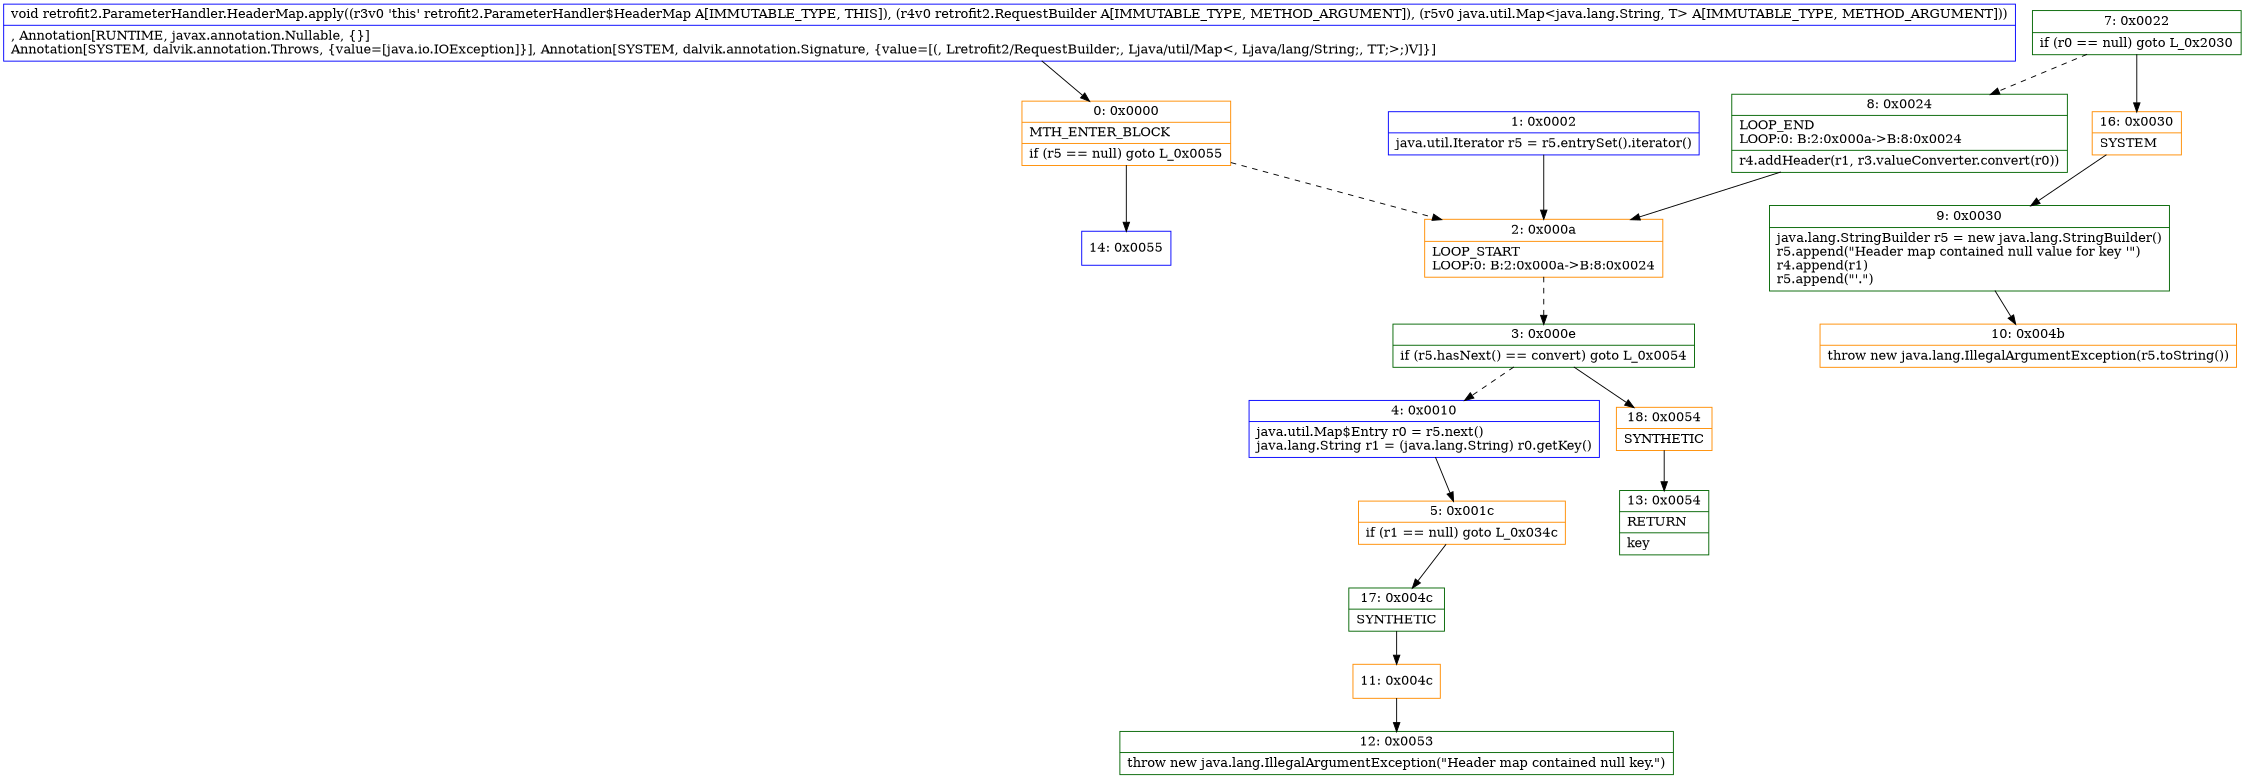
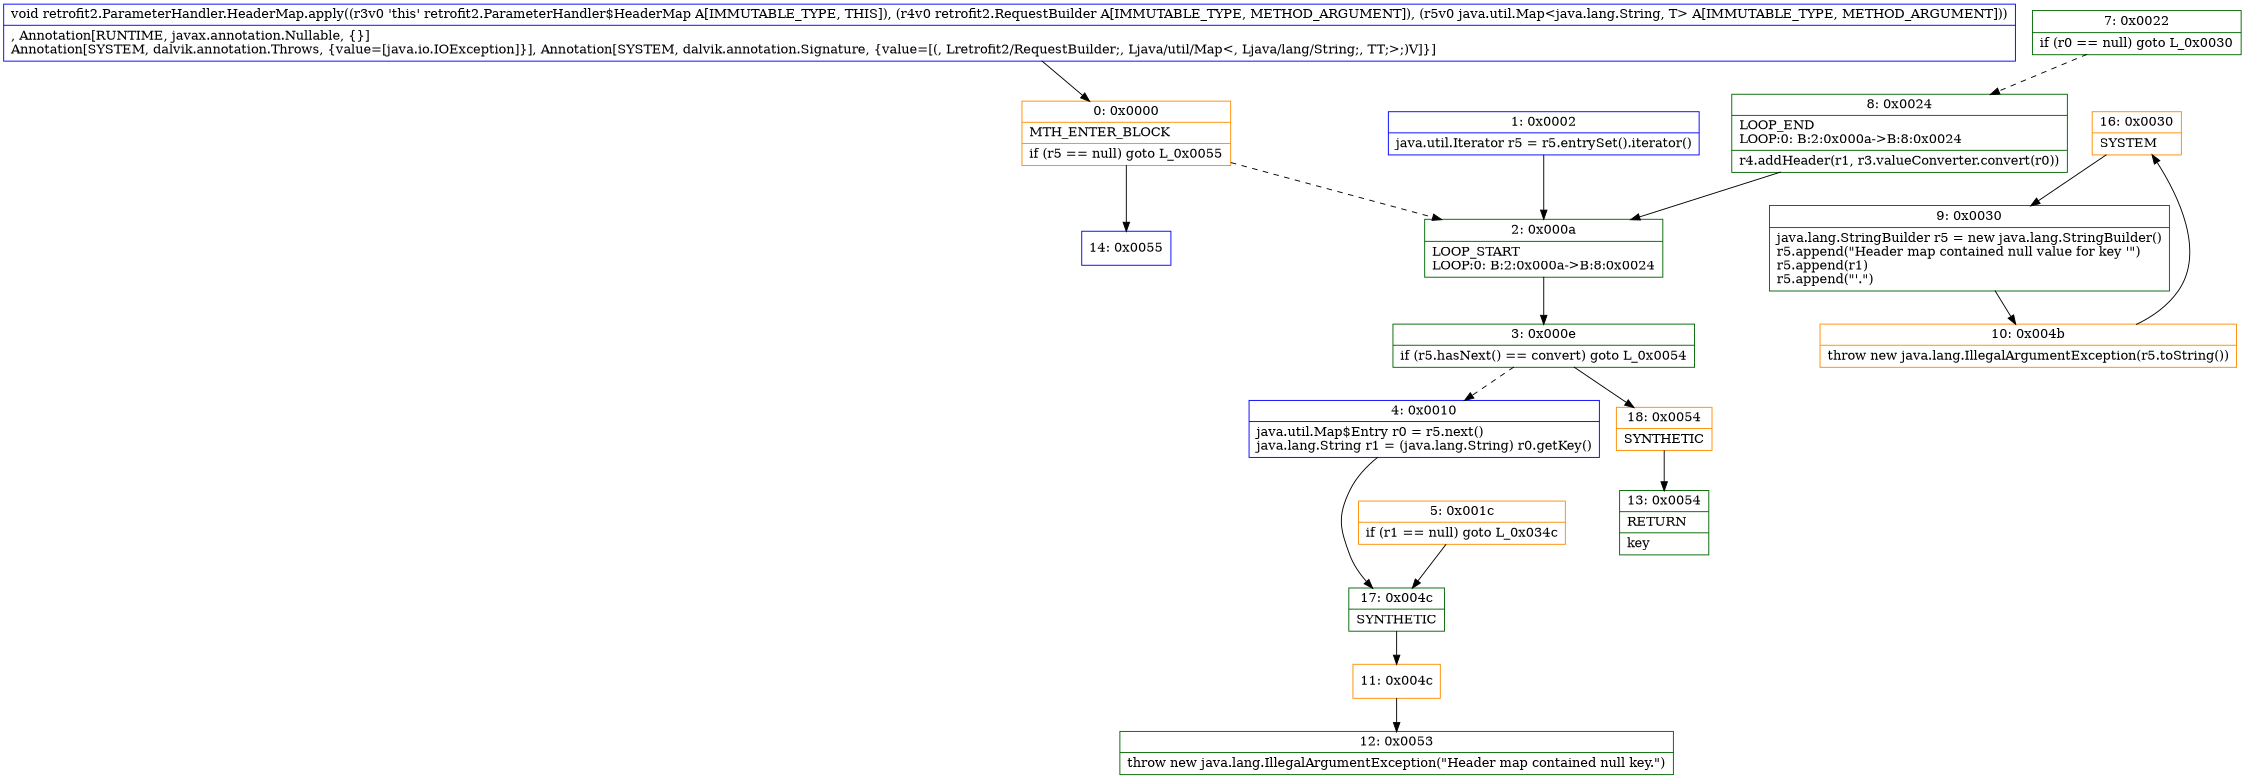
node "7: 0x0022": text "if (r0 == null) goto L_0x2030" -> "if (r0 == null) goto L_0x0030"
edge "7: 0x0022" -> "16: 0x0030": now "10: 0x004b" -> "16: 0x0030"
node "2: 0x000a": color darkorange -> darkgreen
node "9: 0x0030": text "r4.append(r1)" -> "r5.append(r1)"
edge "2: 0x000a" -> "3: 0x000e": style dashed -> solid
edge "4: 0x0010" -> "5: 0x001c": now "4: 0x0010" -> "17: 0x004c"
